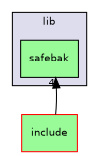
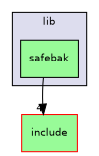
edge "include" -> "safebak": reversed
